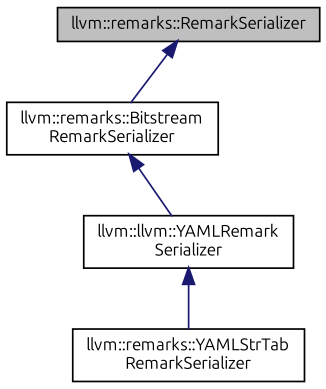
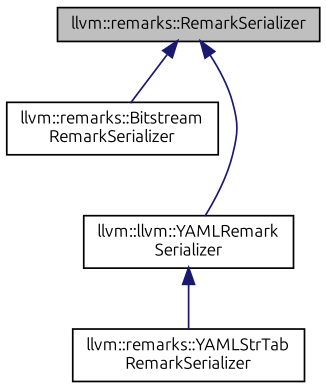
edge "llvm::llvm::YAMLRemark Serializer" -> "llvm::remarks::Bitstream RemarkSerializer": now "llvm::llvm::YAMLRemark Serializer" -> "llvm::remarks::RemarkSerializer"
